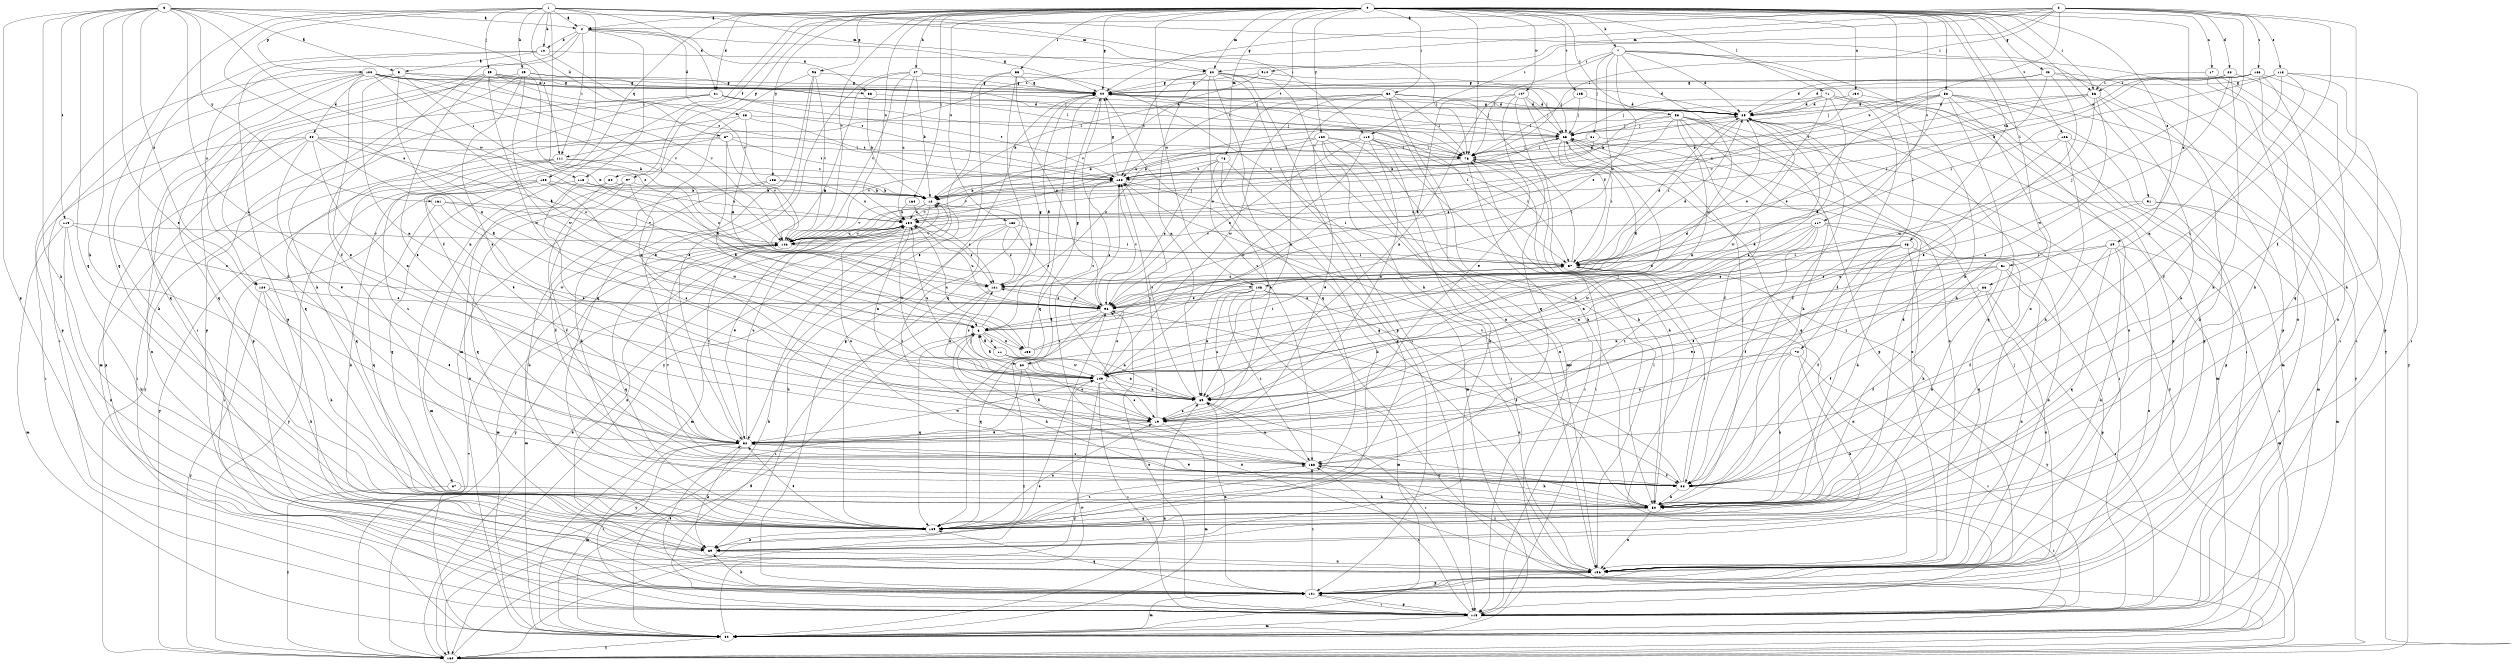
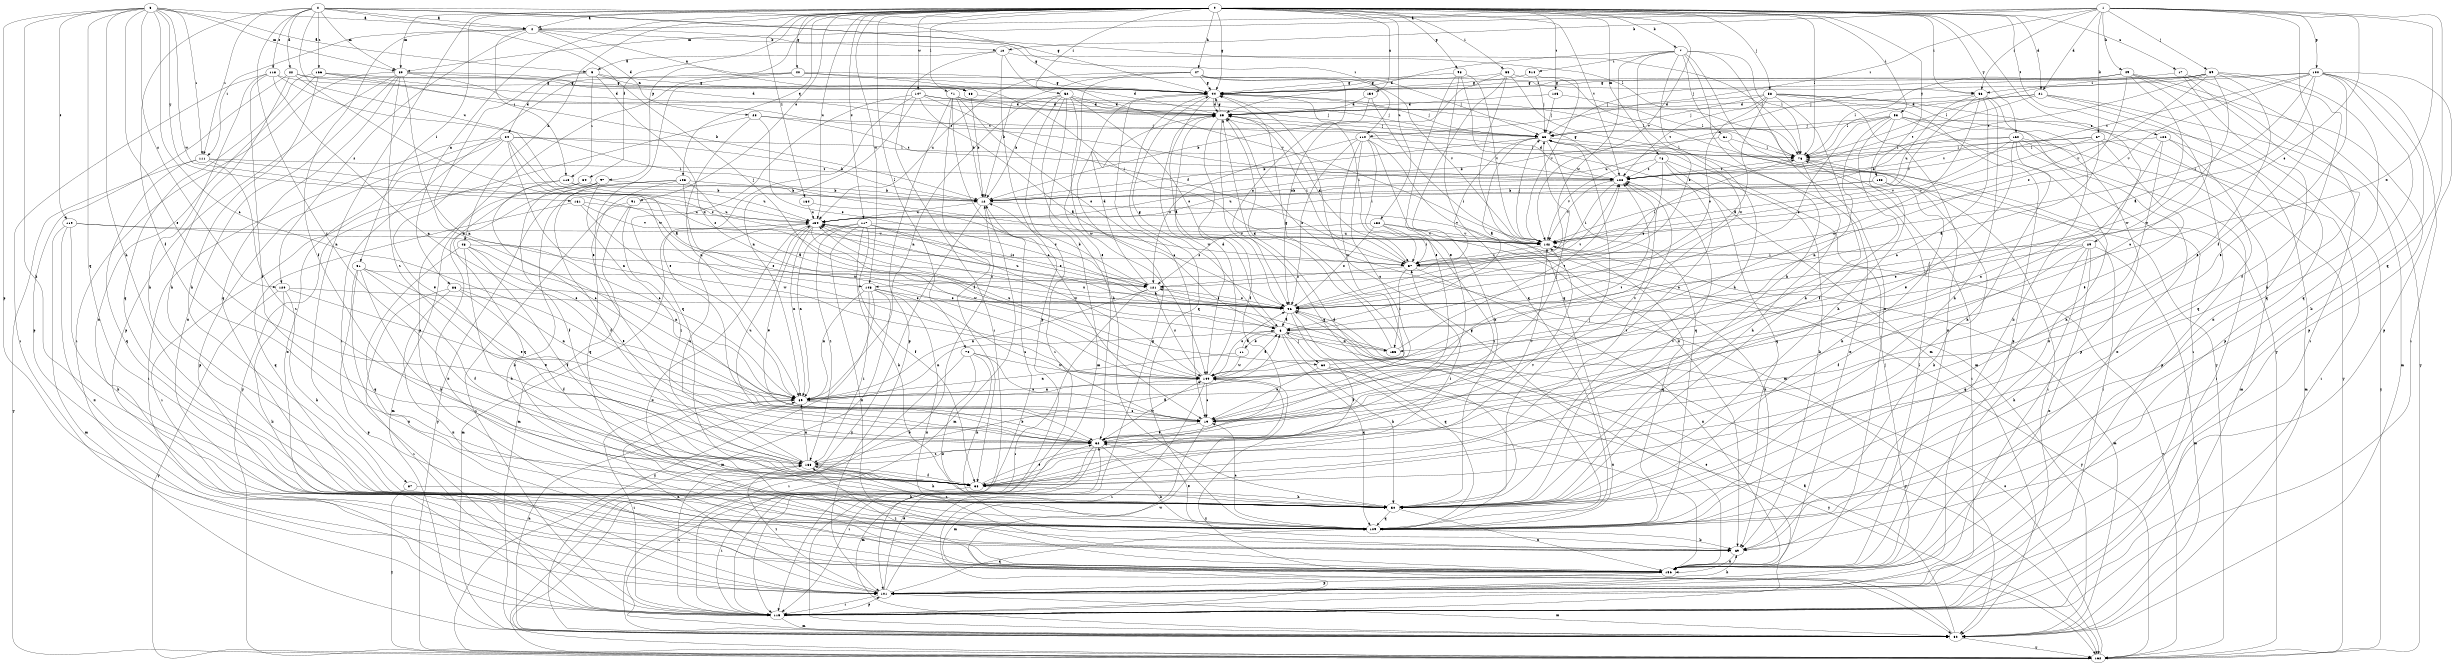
edge "155" -> "57": reversed
